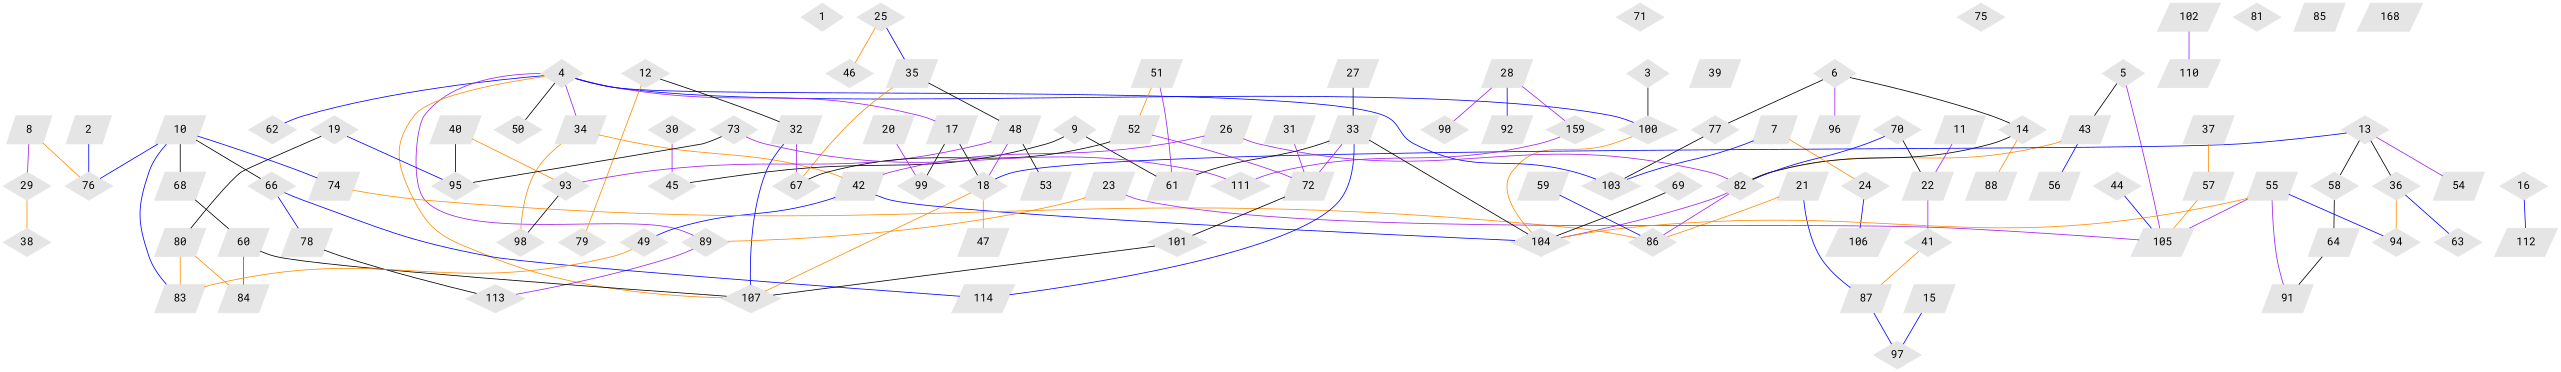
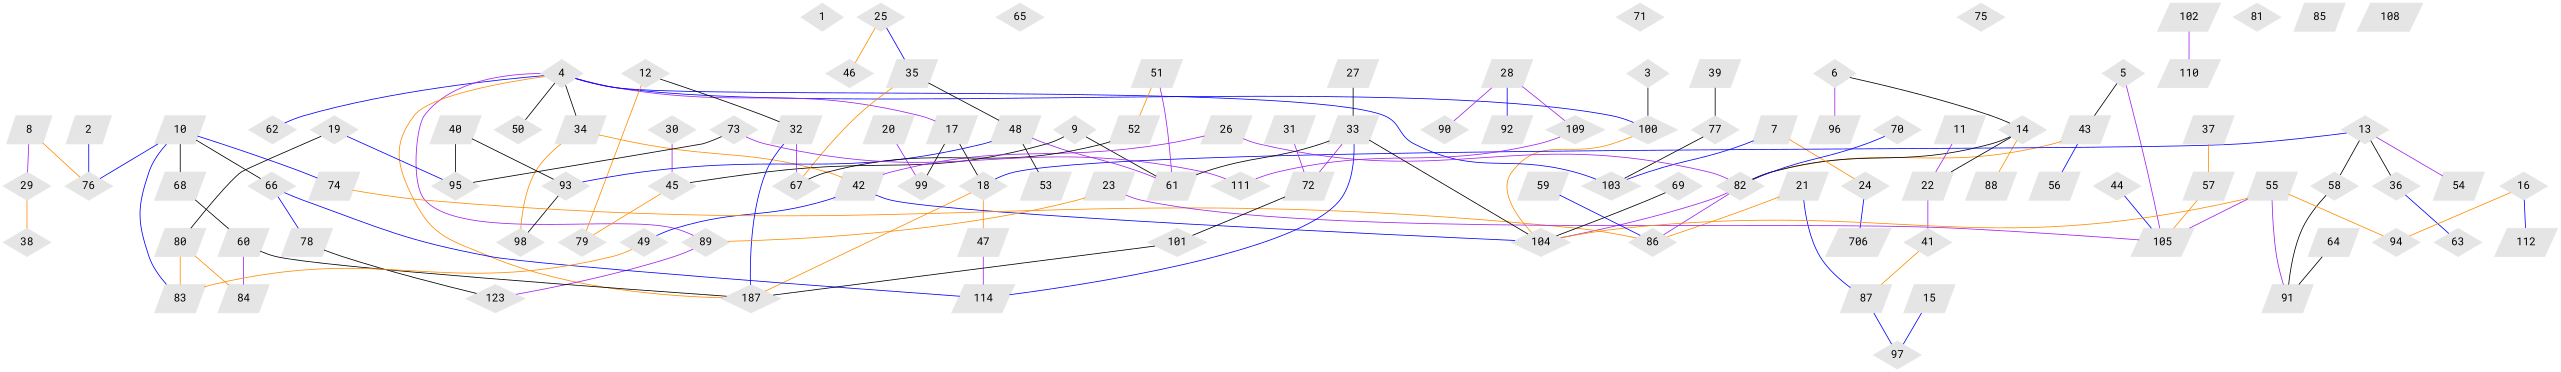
node "65": added
node "168": label "168" -> "108"
edge "4" -- "34": color purple -> black
edge "6" -- "77": now "39" -- "77"
node "159": label "159" -> "109"
edge "52" -- "72": removed
edge "40" -- "93": color darkorange -> black
edge "70" -- "22": now "14" -- "22"
edge "48" -- "93": color purple -> blue
edge "48" -- "18": now "48" -- "61"
edge "58" -- "64": now "58" -- "91"
edge "36" -- "94": now "16" -- "94"
edge "45" -- "79": added
edge "55" -- "94": color blue -> darkorange
node "106": label "106" -> "706"
edge "47" -- "114": added
node "113": label "113" -> "123"
node "107": label "107" -> "187"
